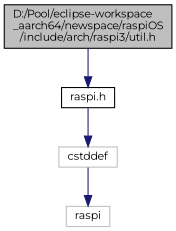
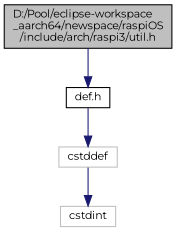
node "raspi.h": label "raspi.h" -> "def.h"
node "raspi": label "raspi" -> "cstdint"
